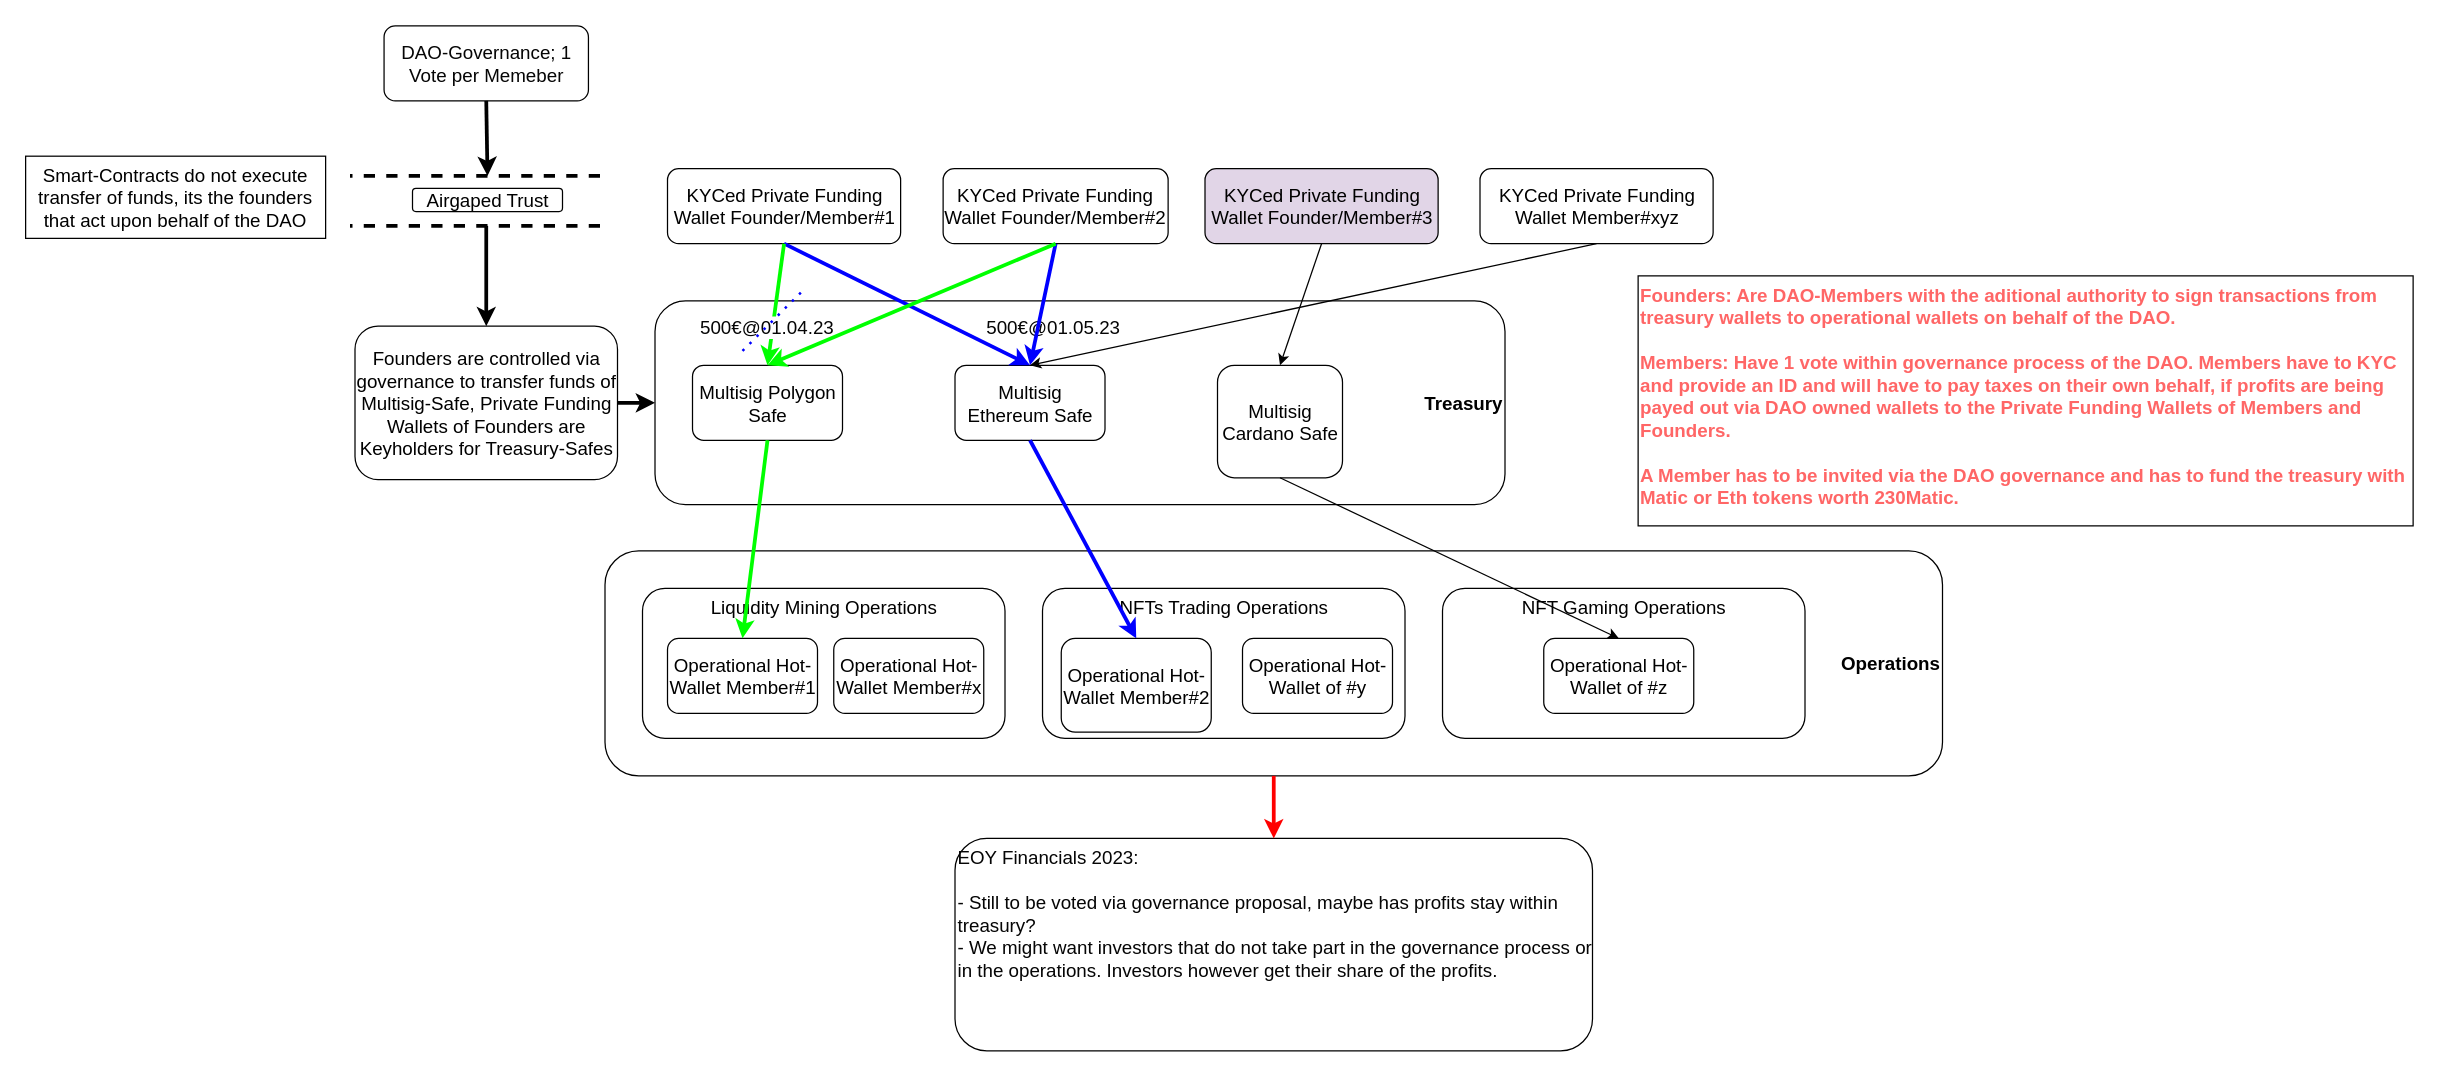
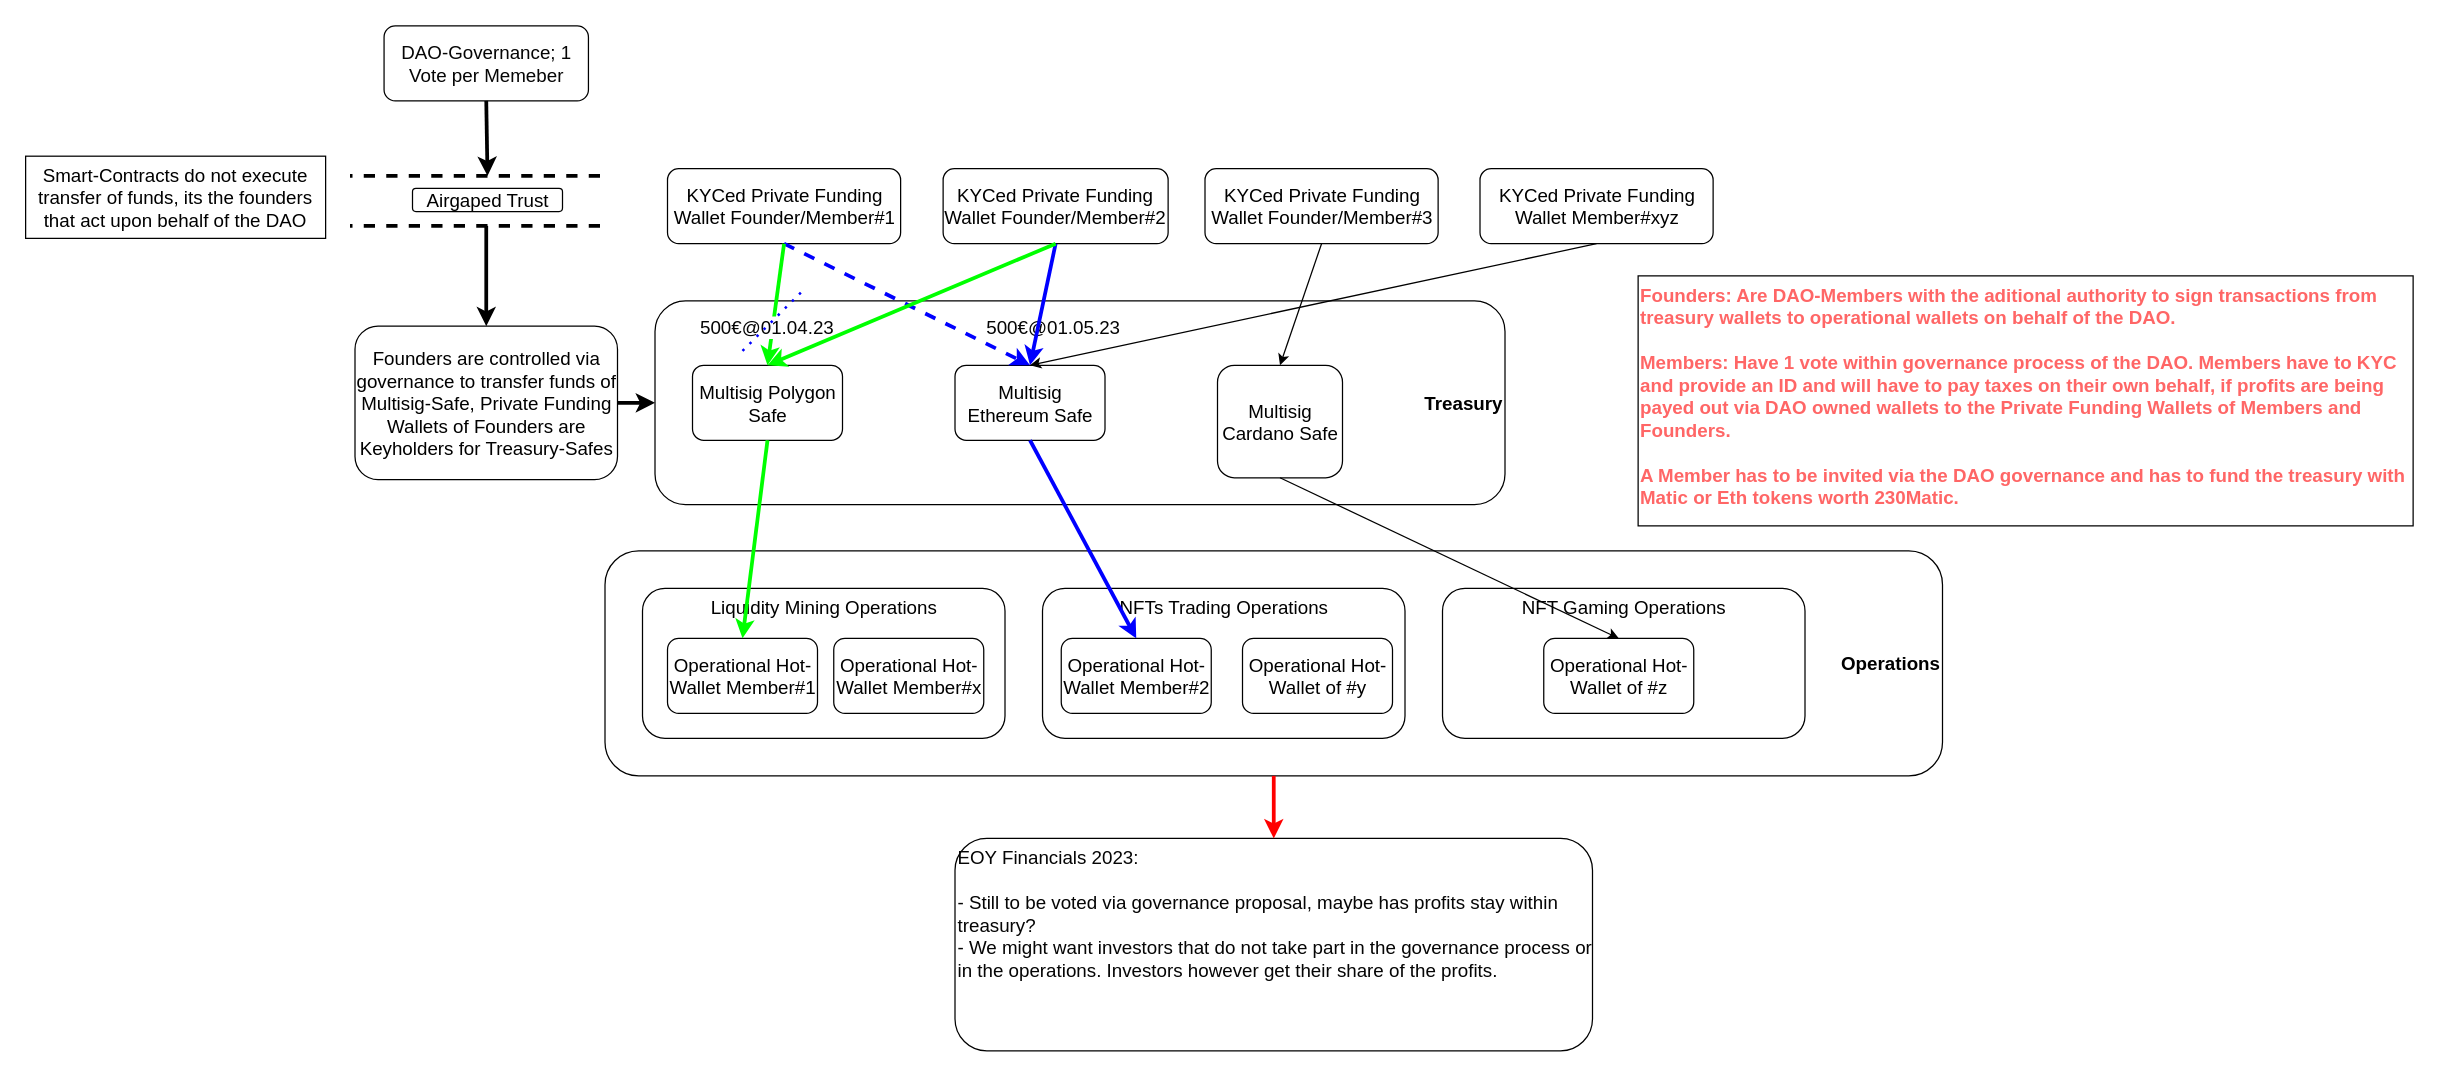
node "KYCed Private Funding Wallet Founder/Member#3": fillcolor #e1d5e7 -> #ffffff
edge "KYCed Private Funding Wallet Founder/Member#1" -> "Multisig Ethereum Safe": style solid -> dashed
node "Operational Hot-Wallet Member#2": size 150x94 -> 150x75
